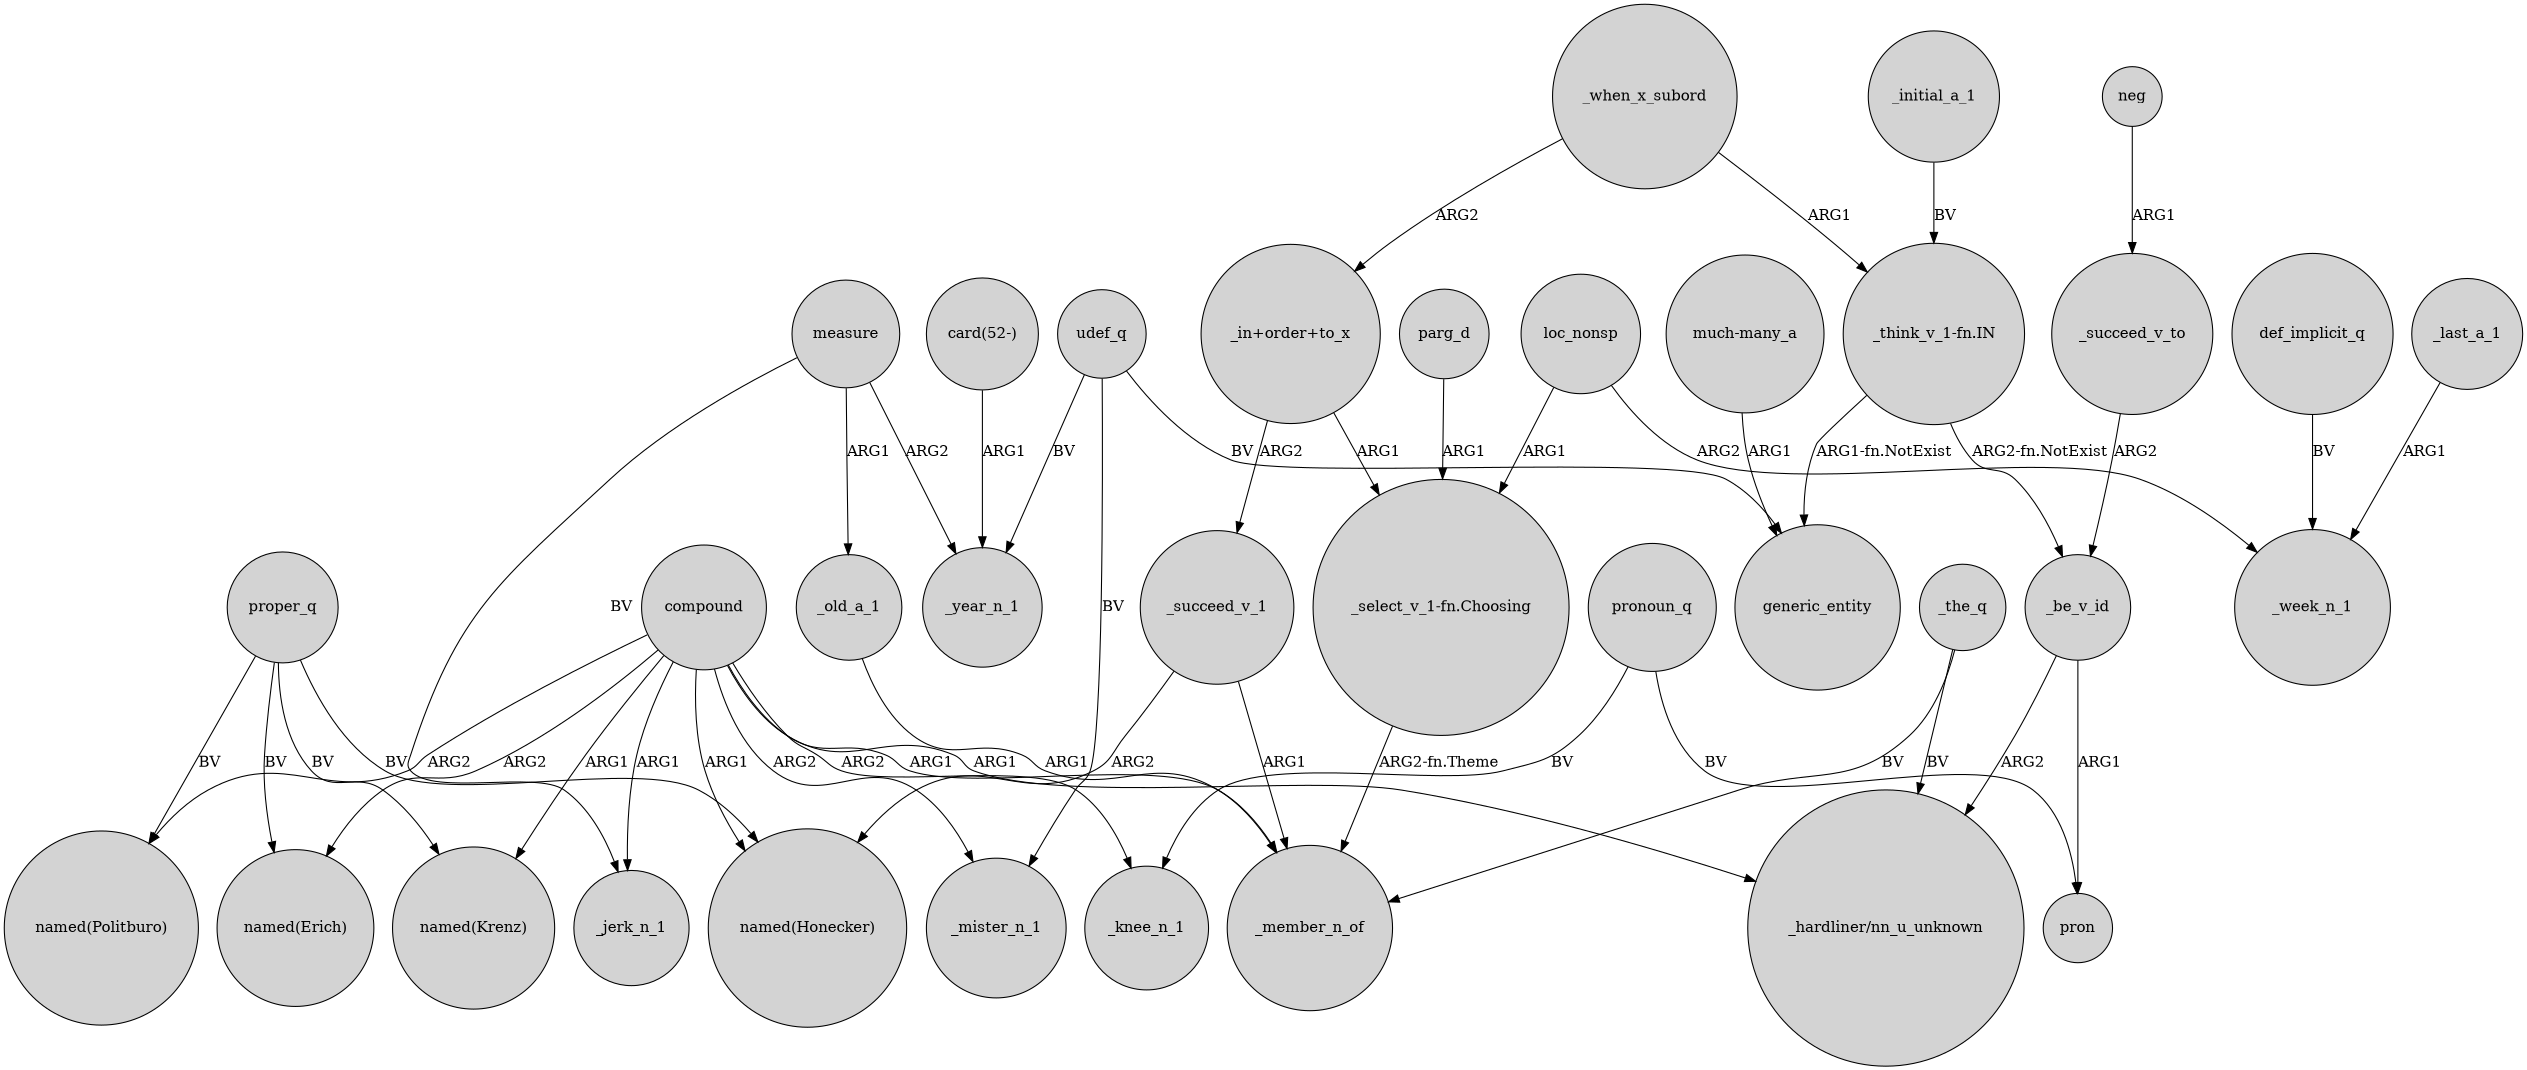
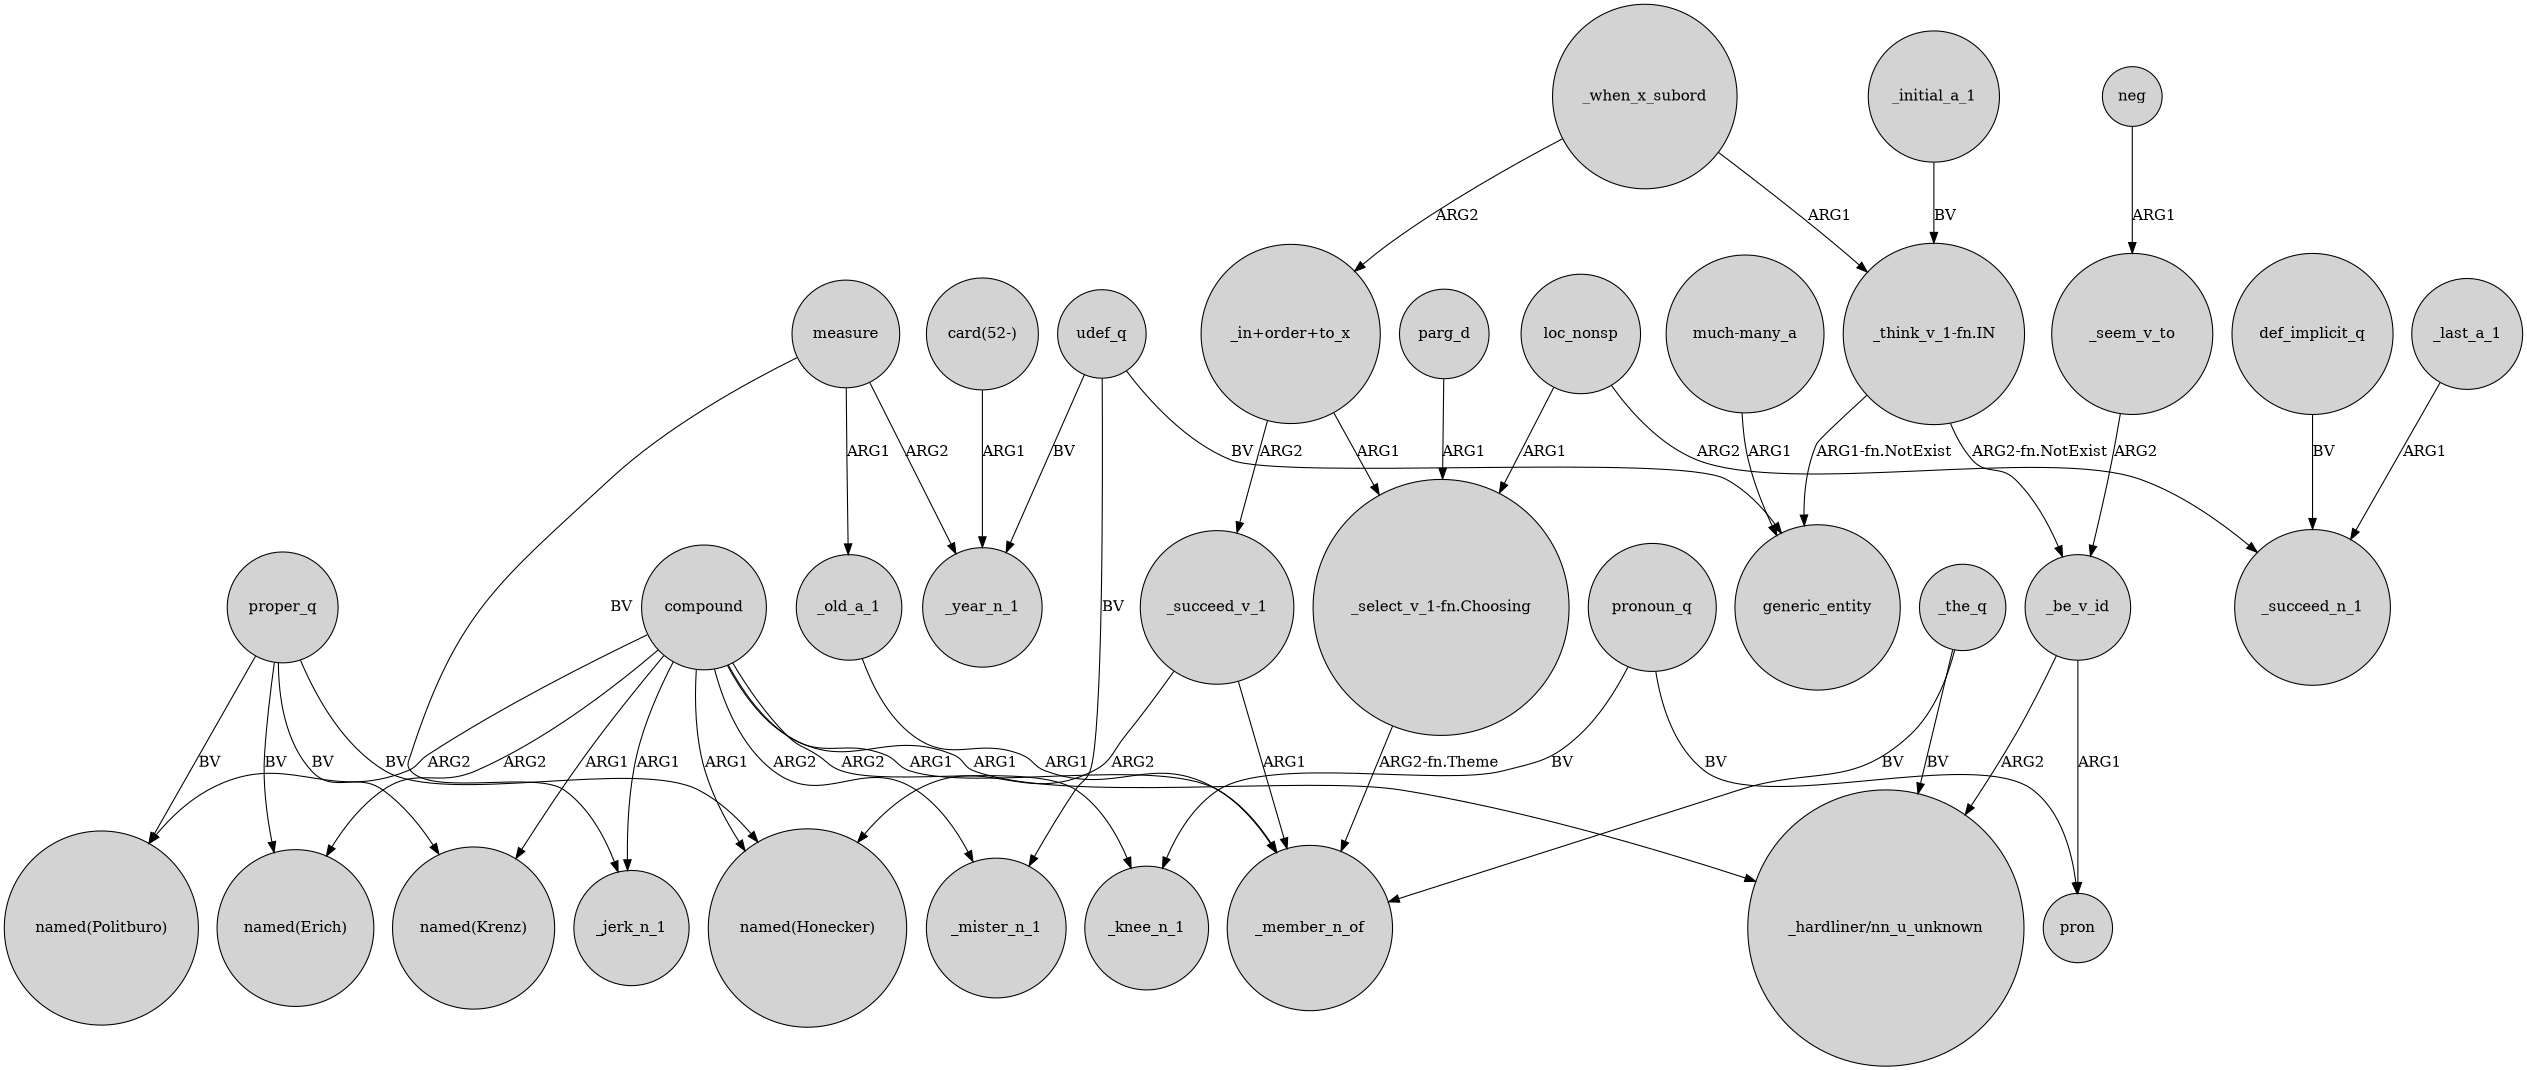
node "_succeed_v_to": label "_succeed_v_to" -> "_seem_v_to"
node "_week_n_1": label "_week_n_1" -> "_succeed_n_1"
